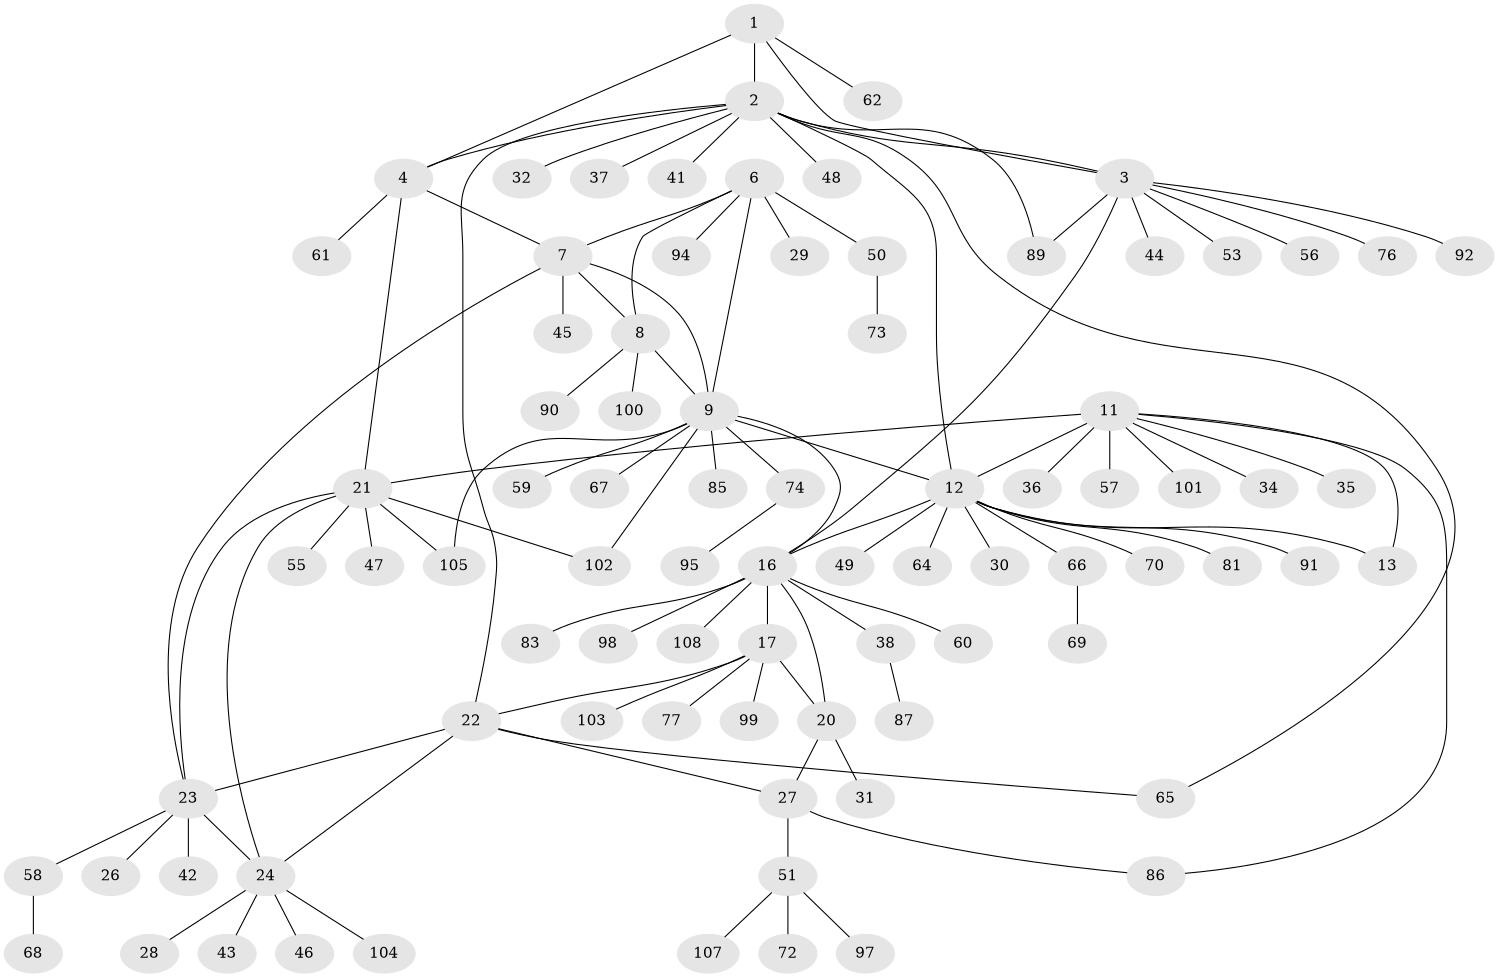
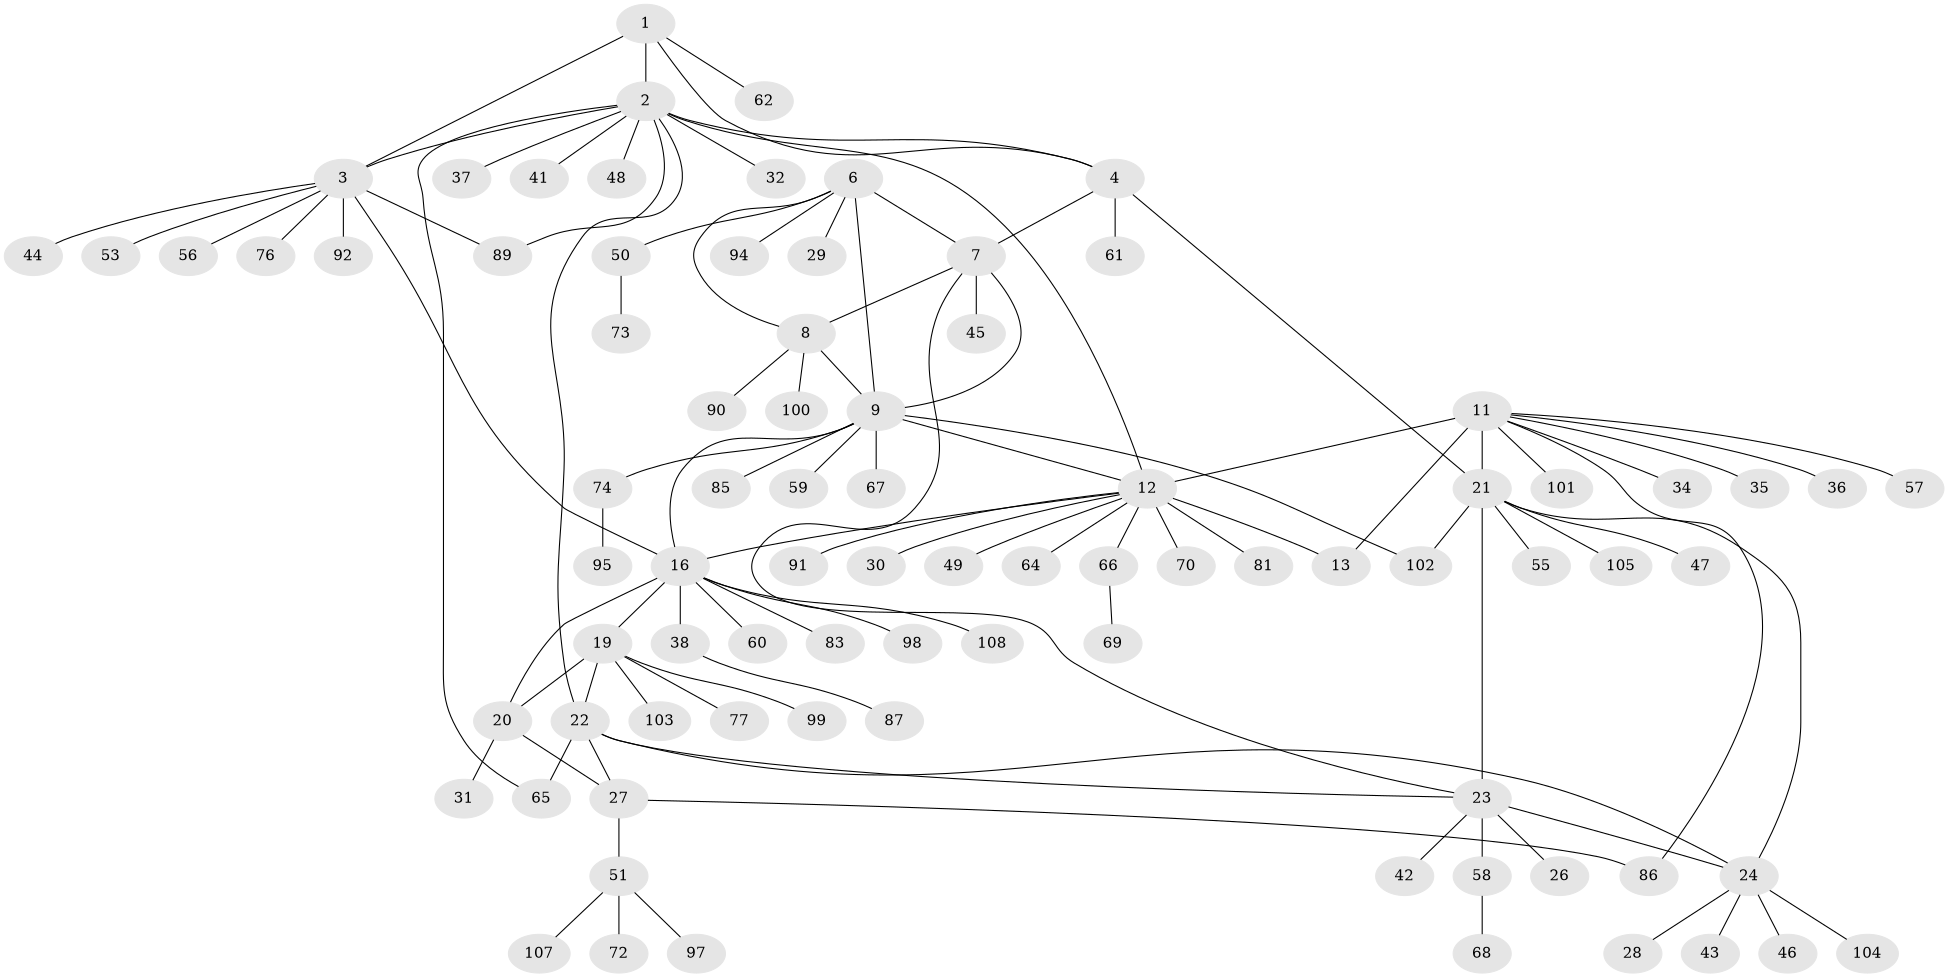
edge "9" -- "105": removed
node "17": label "17" -> "19"
